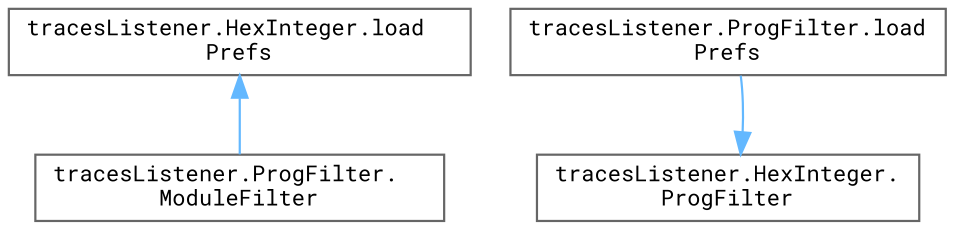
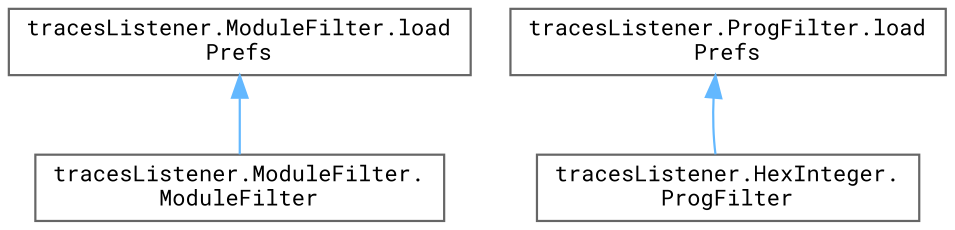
node "tracesListener.HexInteger.load Prefs": label "tracesListener.HexInteger.load Prefs" -> "tracesListener.ModuleFilter.load Prefs"
edge "tracesListener.ProgFilter.load Prefs" -> "tracesListener.HexInteger. ProgFilter": reversed
node "tracesListener.ProgFilter. ModuleFilter": label "tracesListener.ProgFilter. ModuleFilter" -> "tracesListener.ModuleFilter. ModuleFilter"
